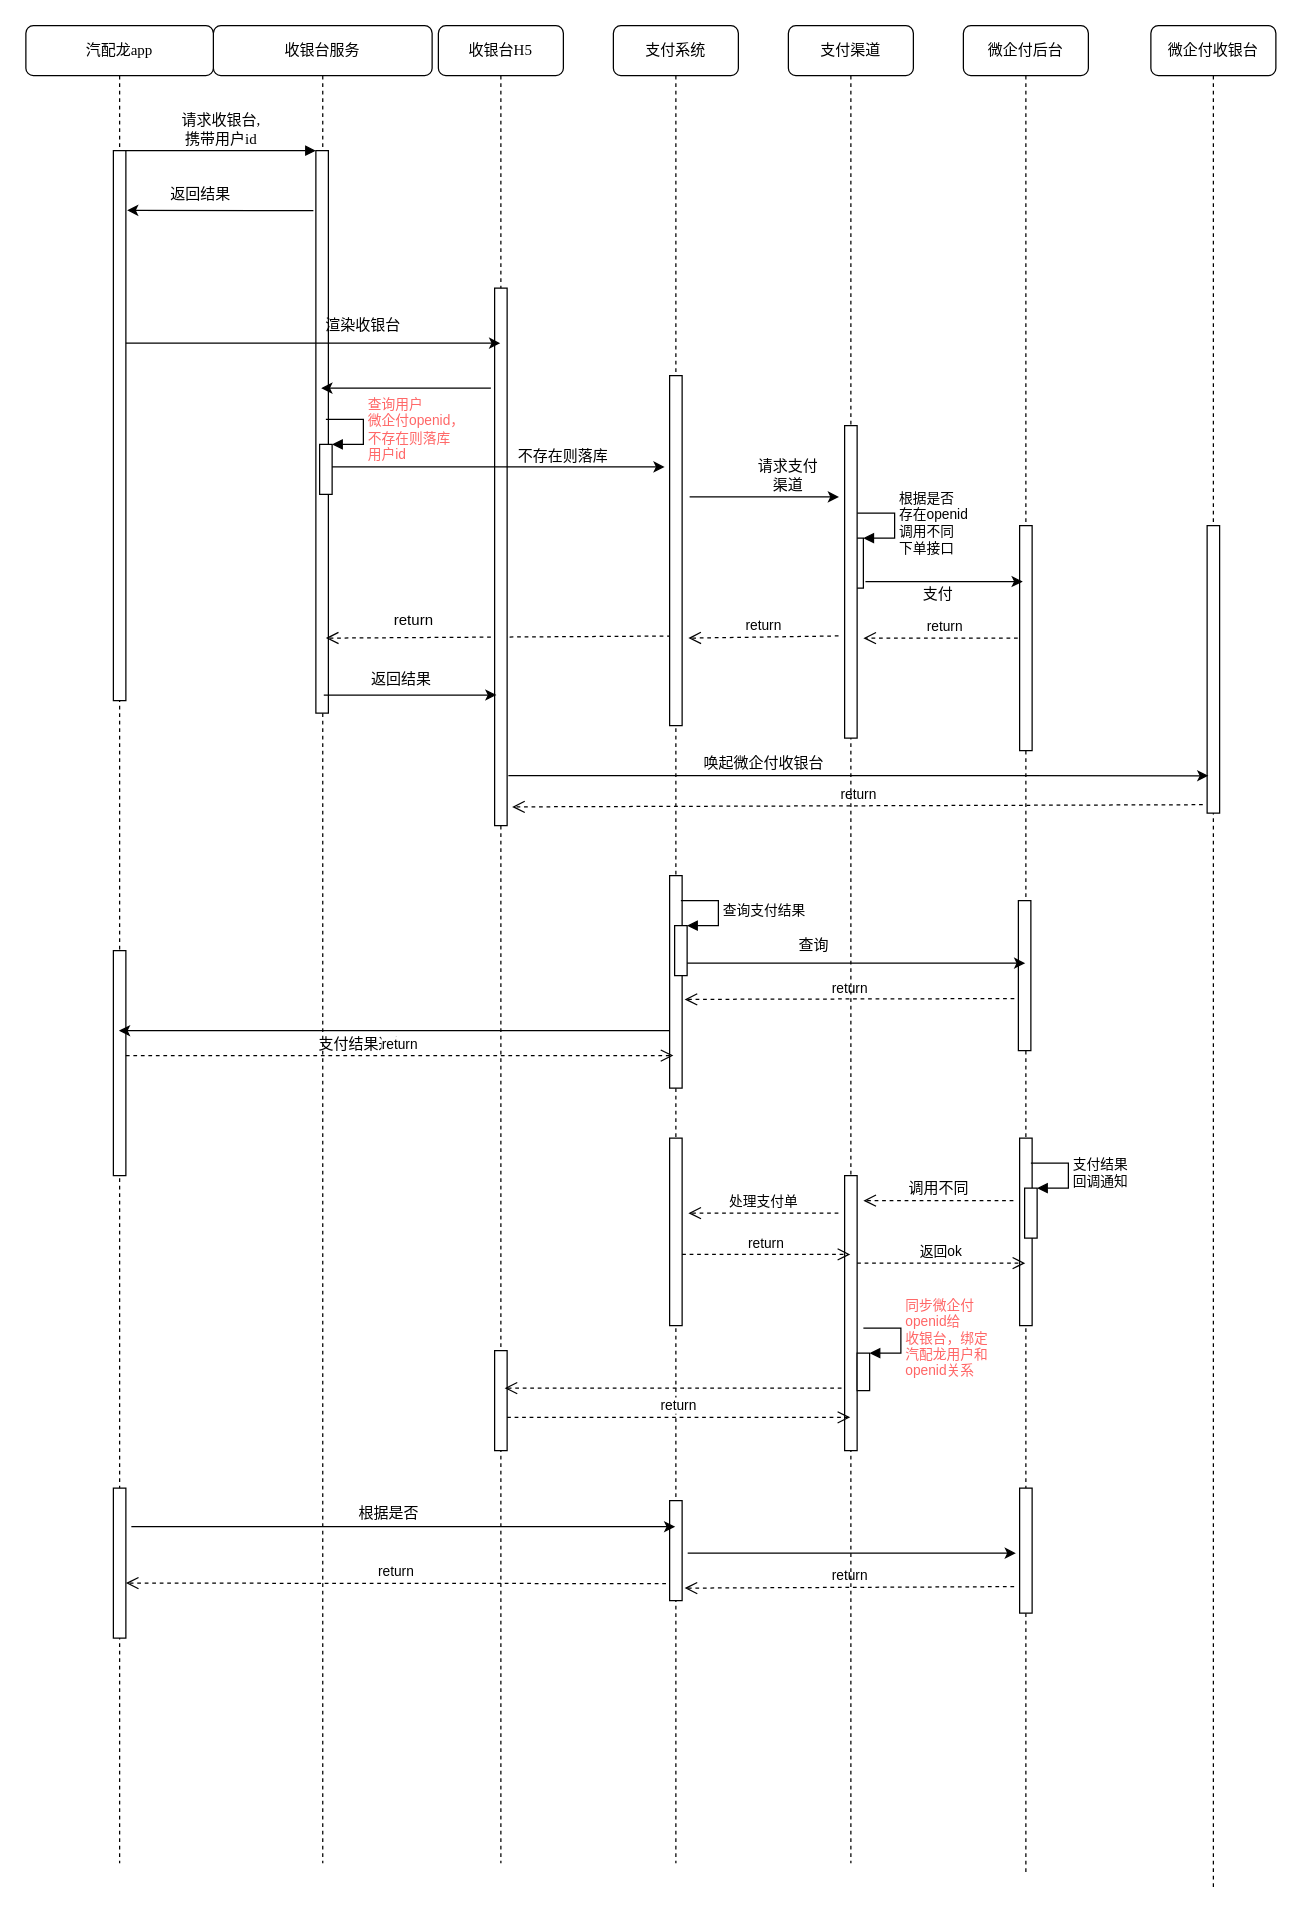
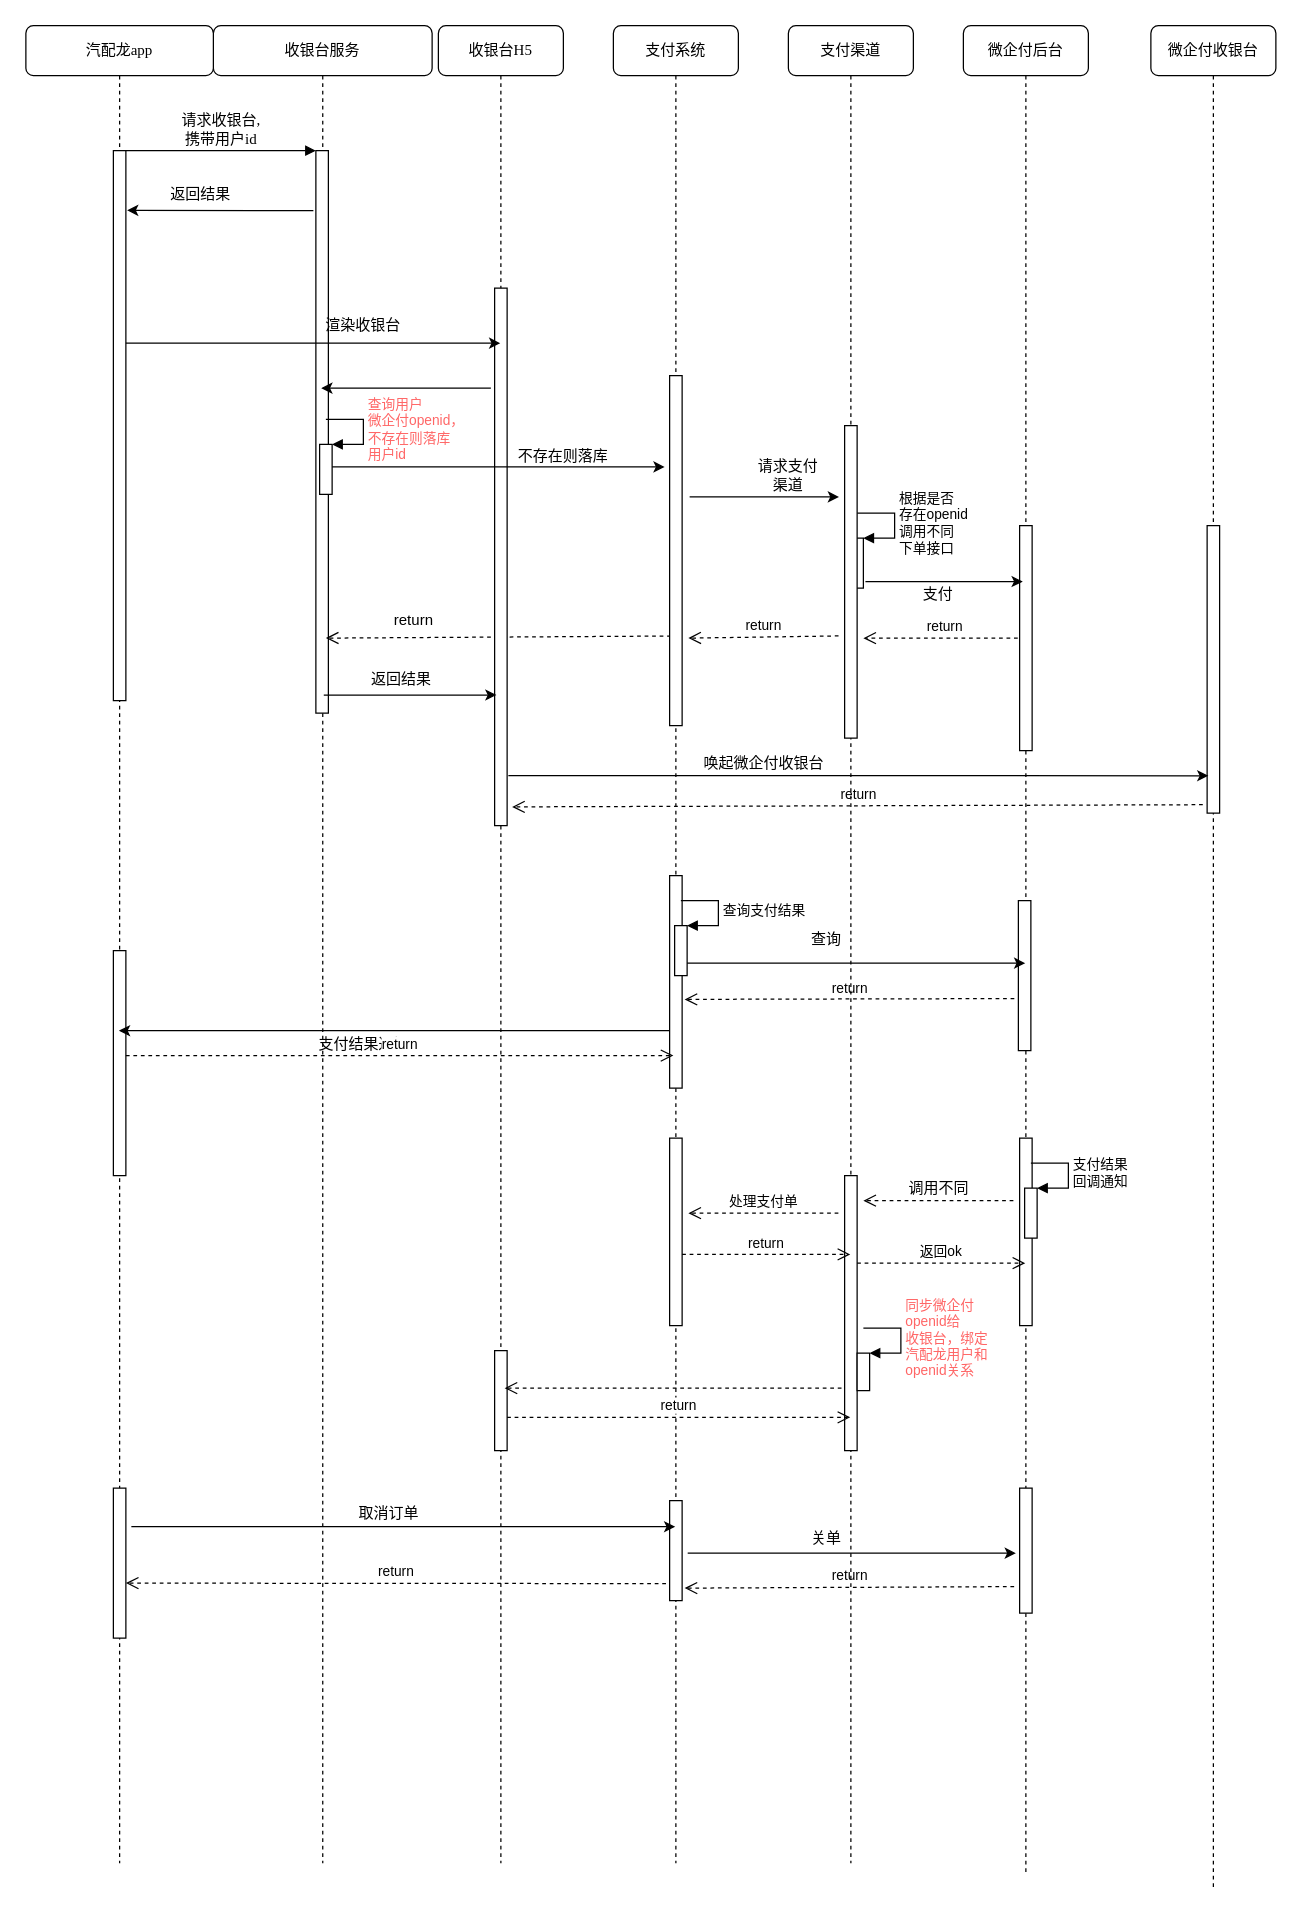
node "查询": moved (813, 946) -> (826, 939)
node "根据是否": label "根据是否" -> "取消订单"
node "关单": added
